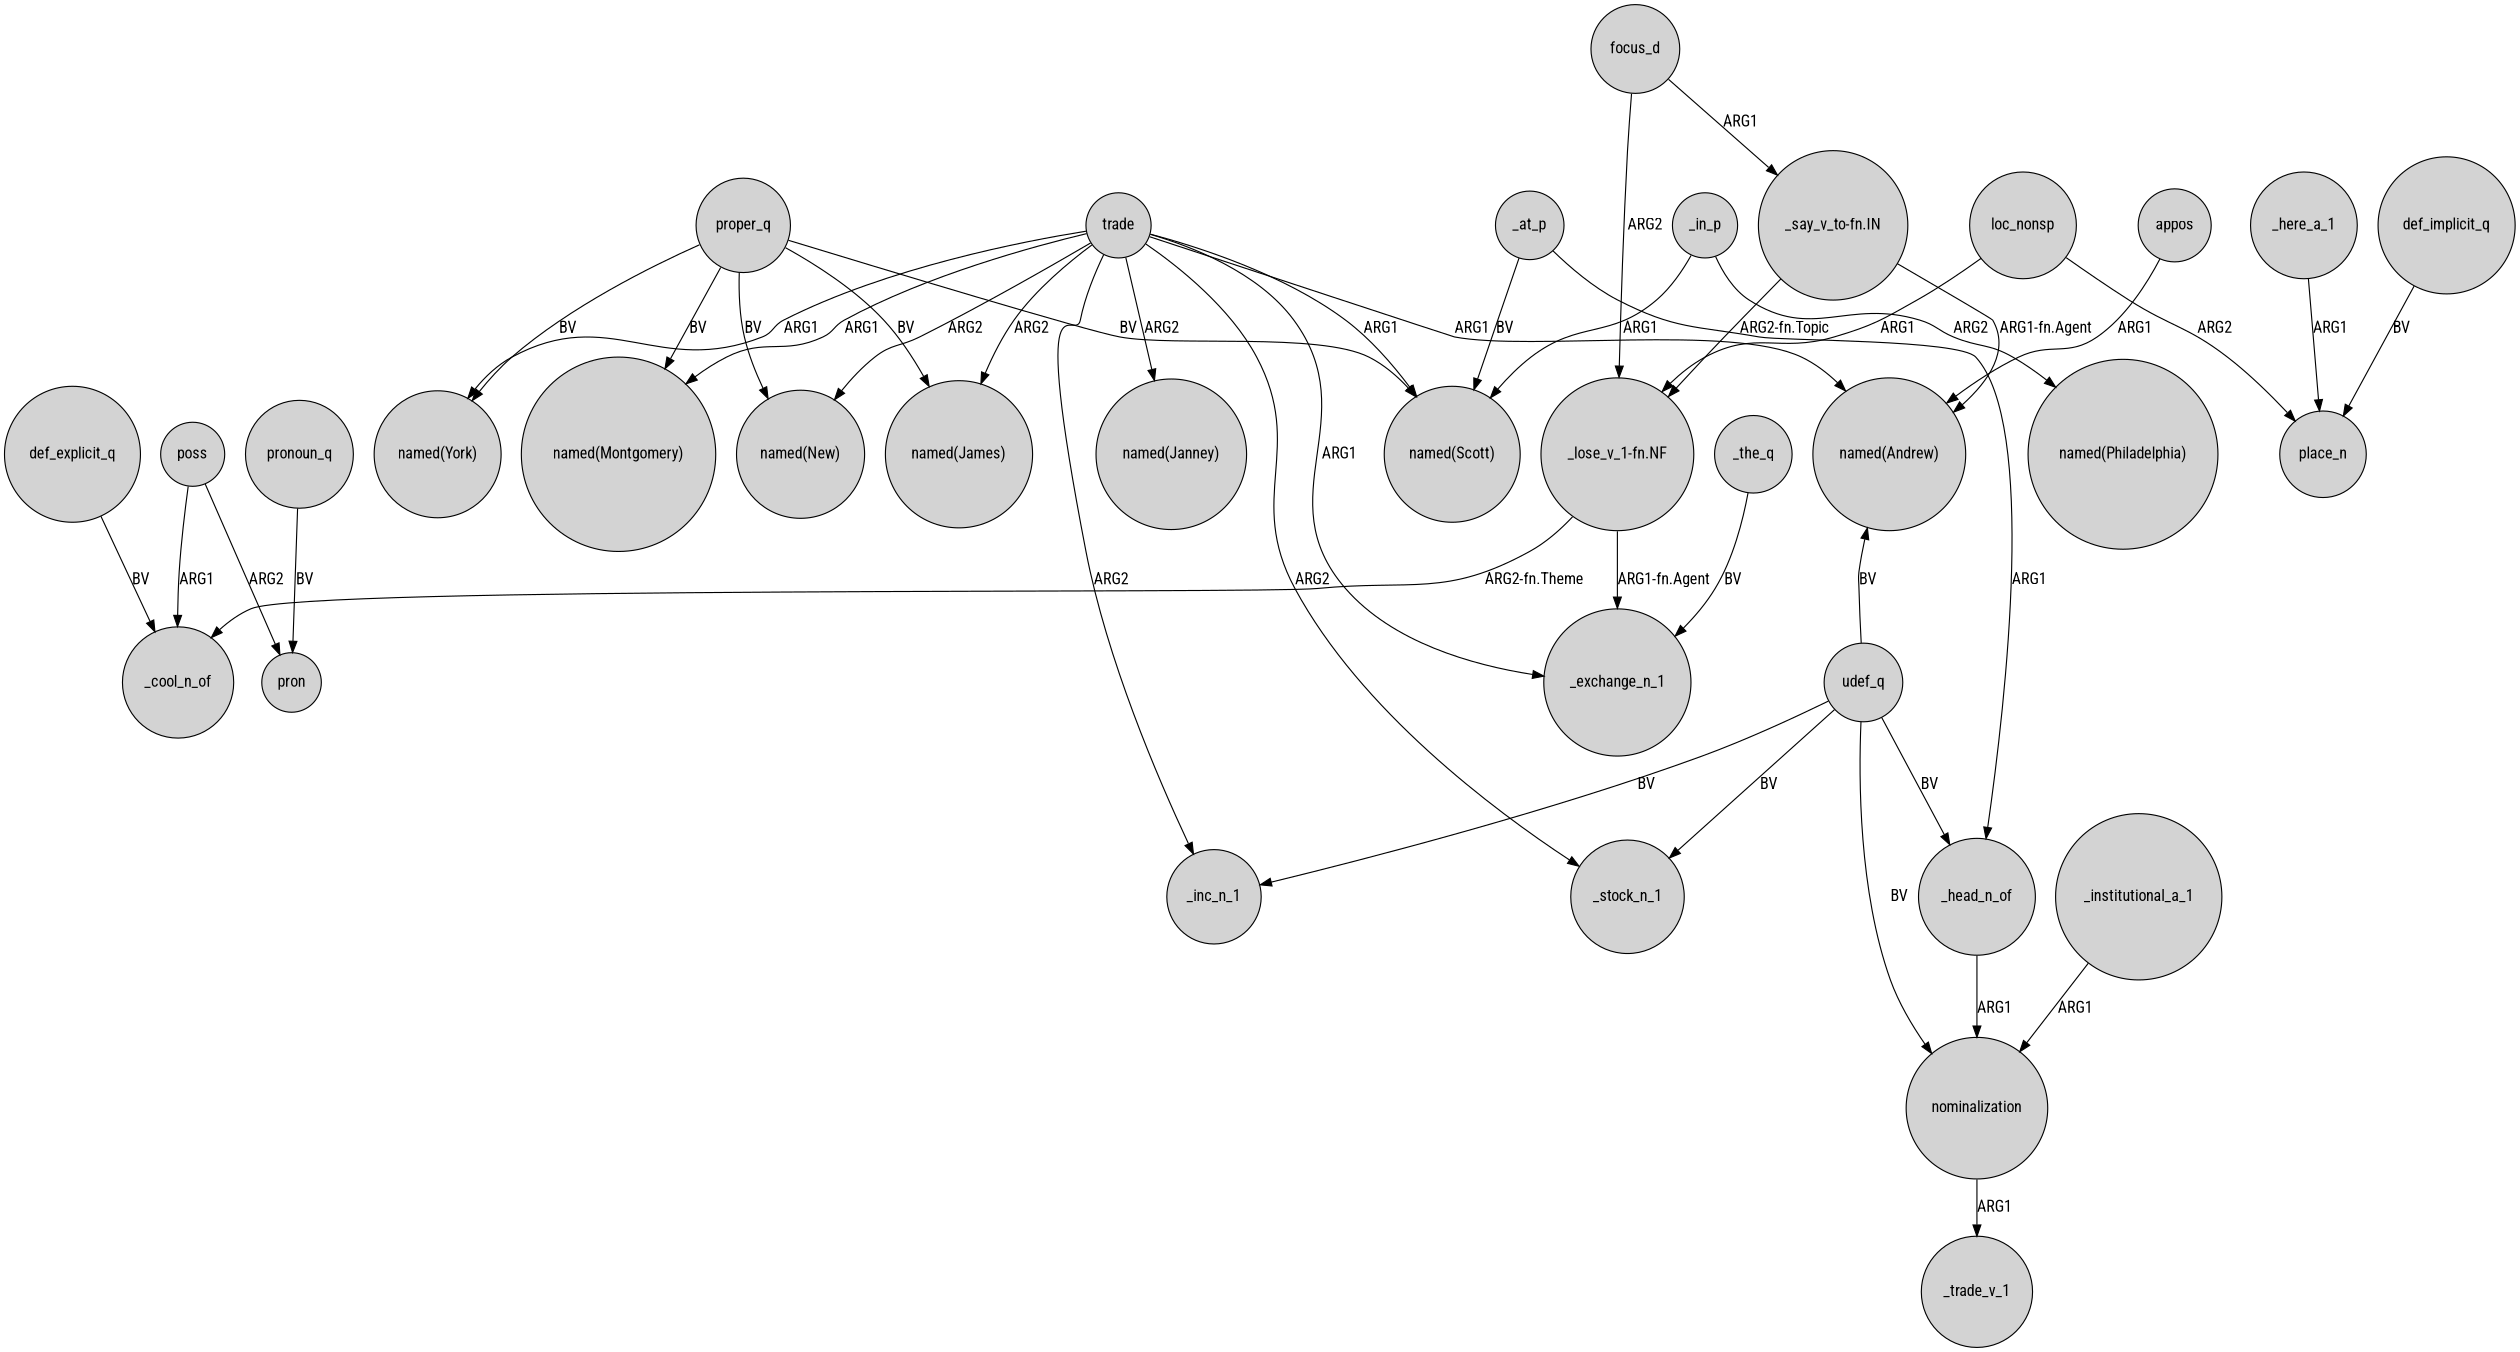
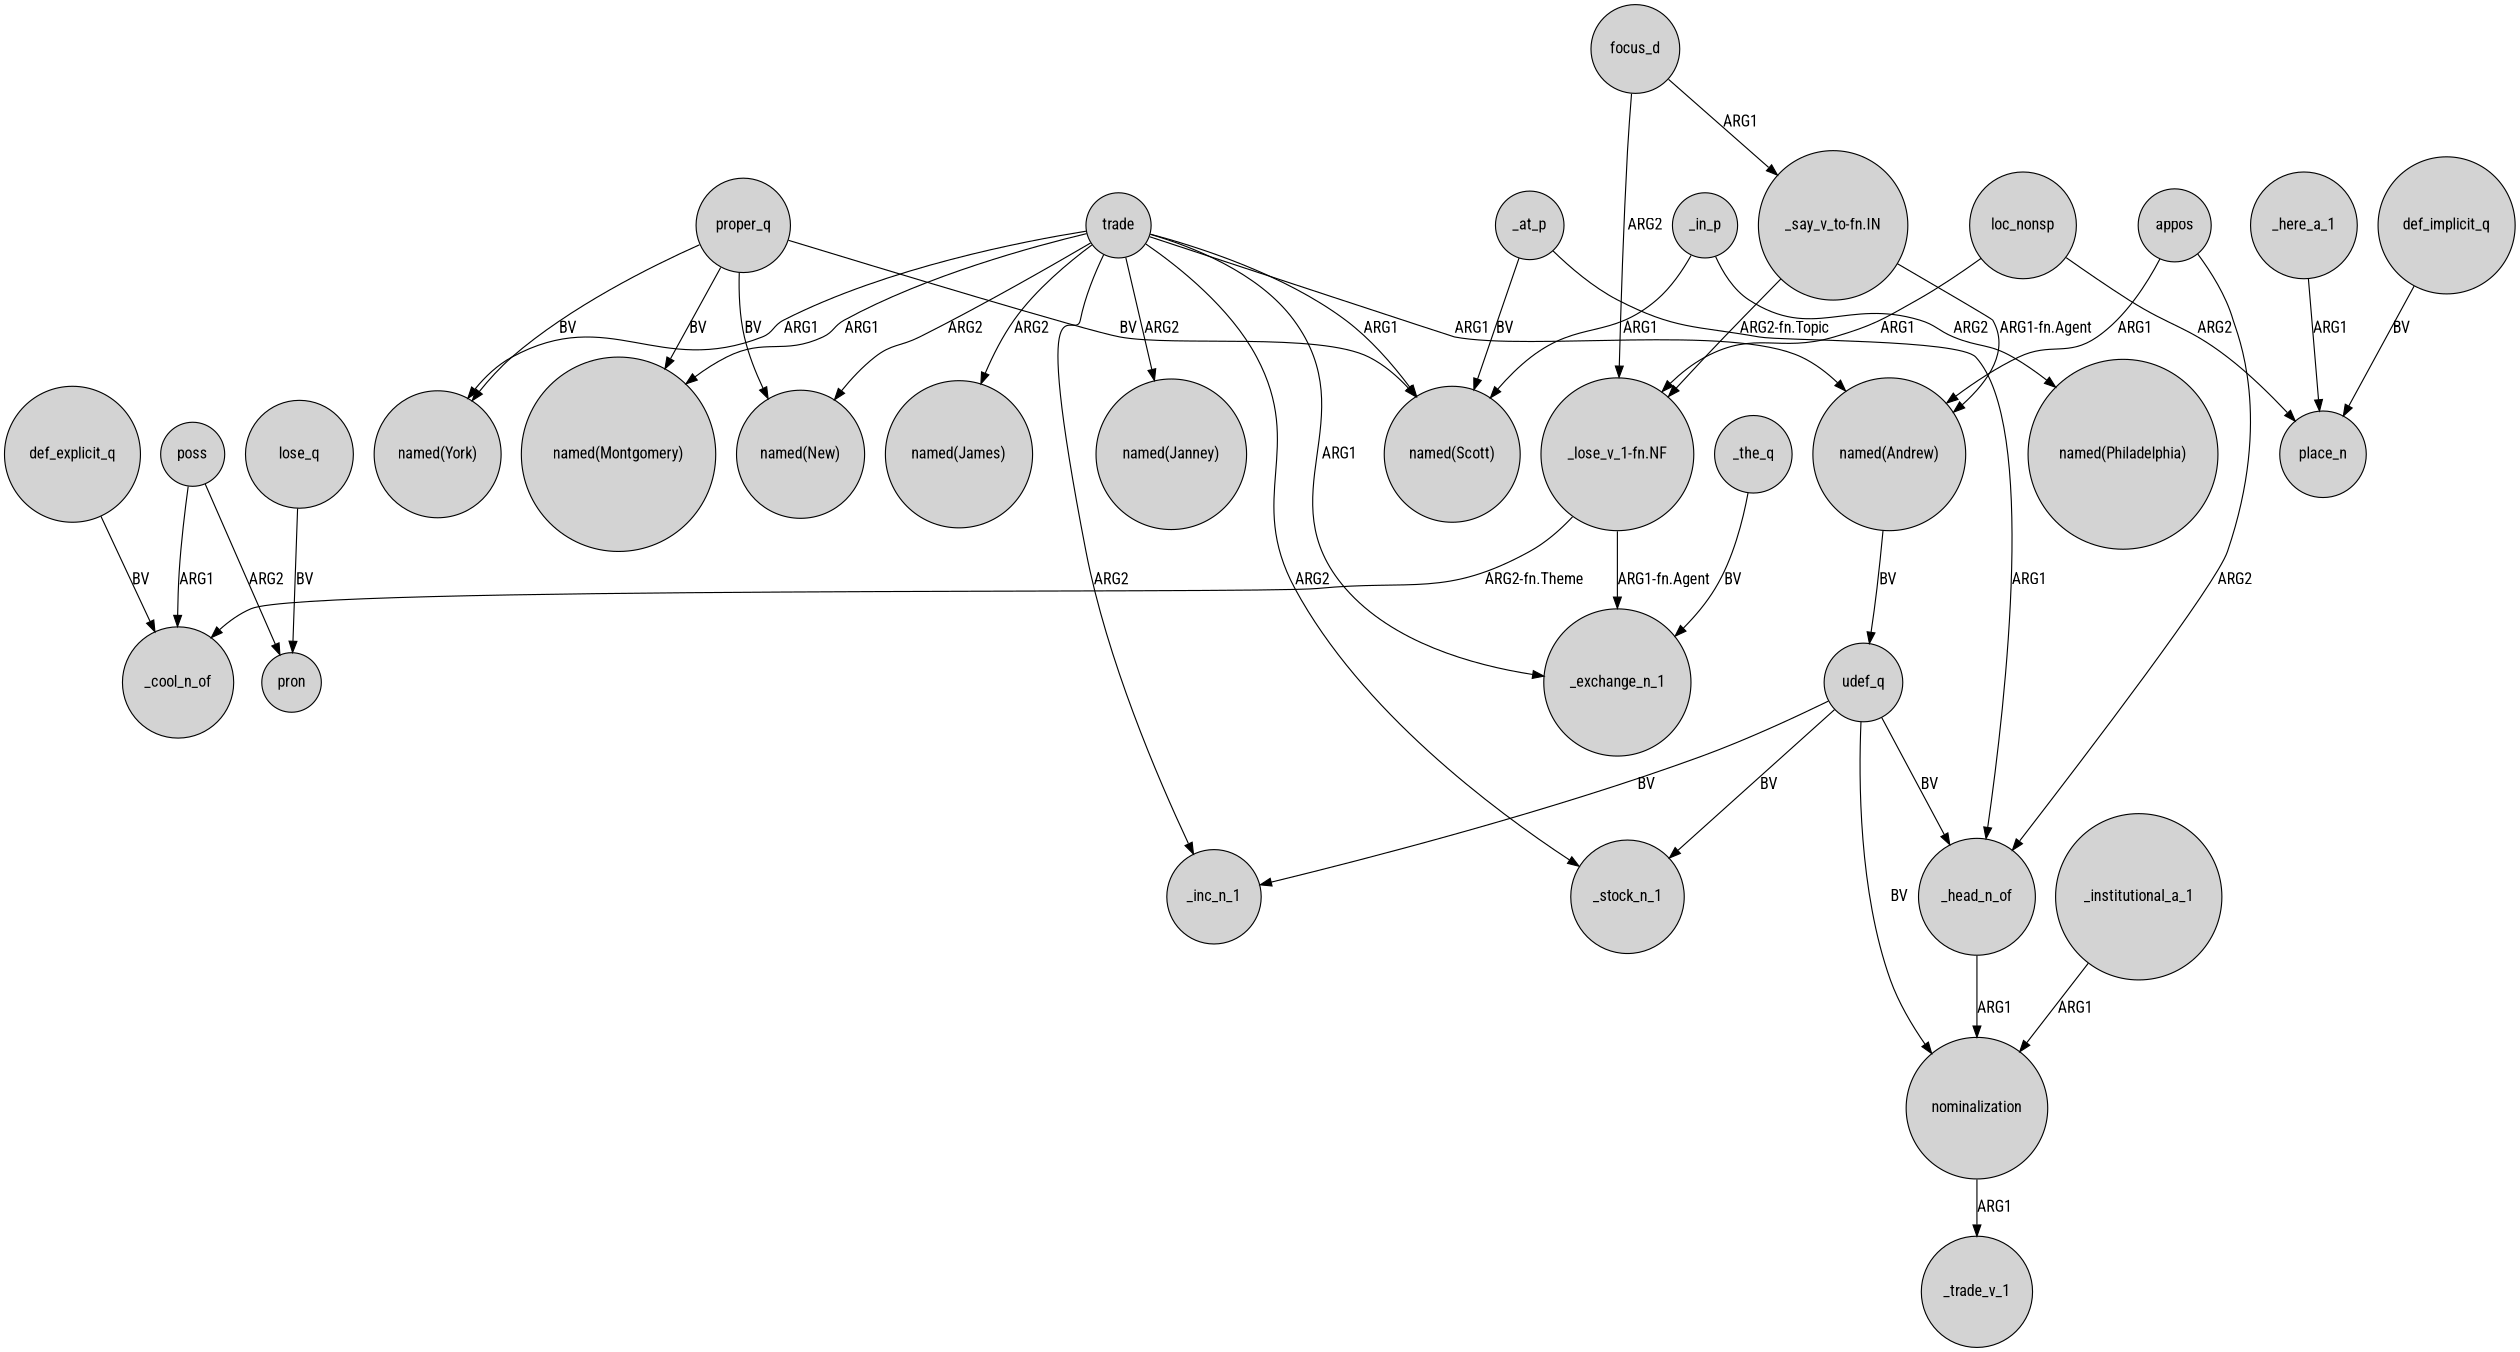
edge "proper_q" -> "named(James)": removed, label "BV"
node "pronoun_q": label "pronoun_q" -> "lose_q"
edge "appos" -> "_head_n_of": added, label "ARG2"
edge "udef_q" -> "named(Andrew)": reversed
